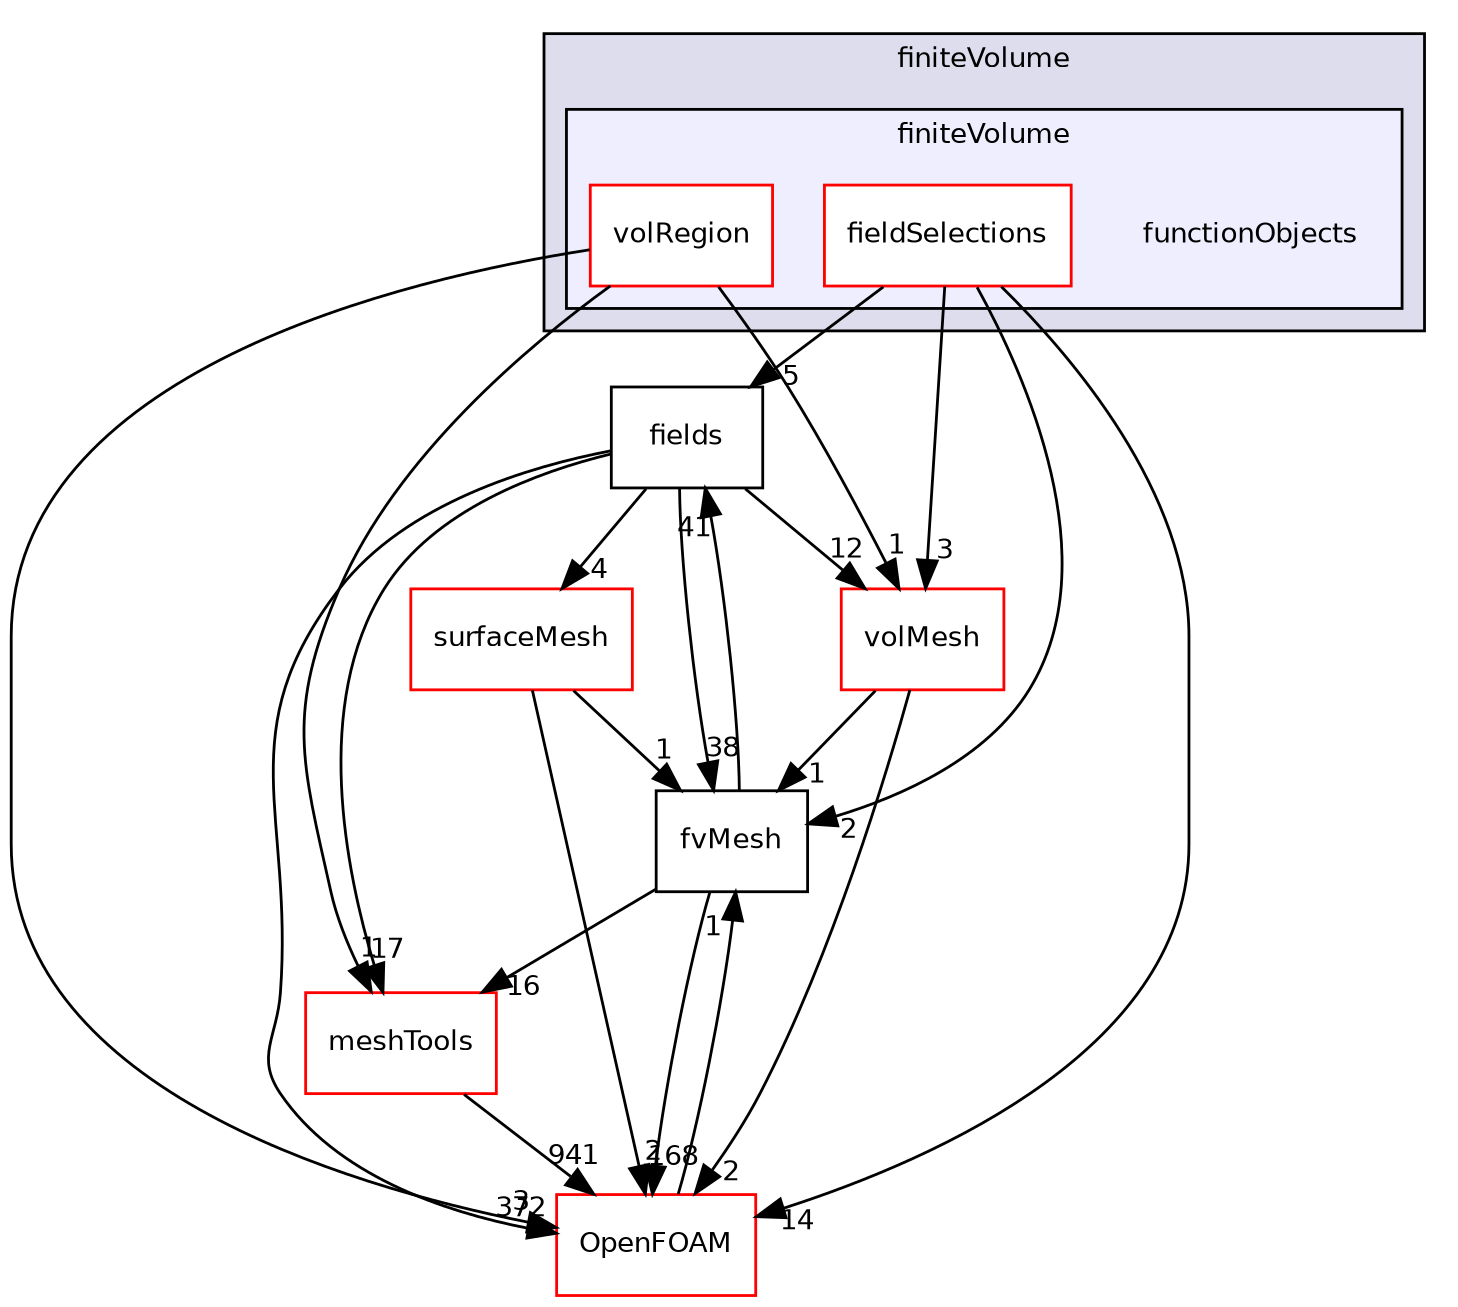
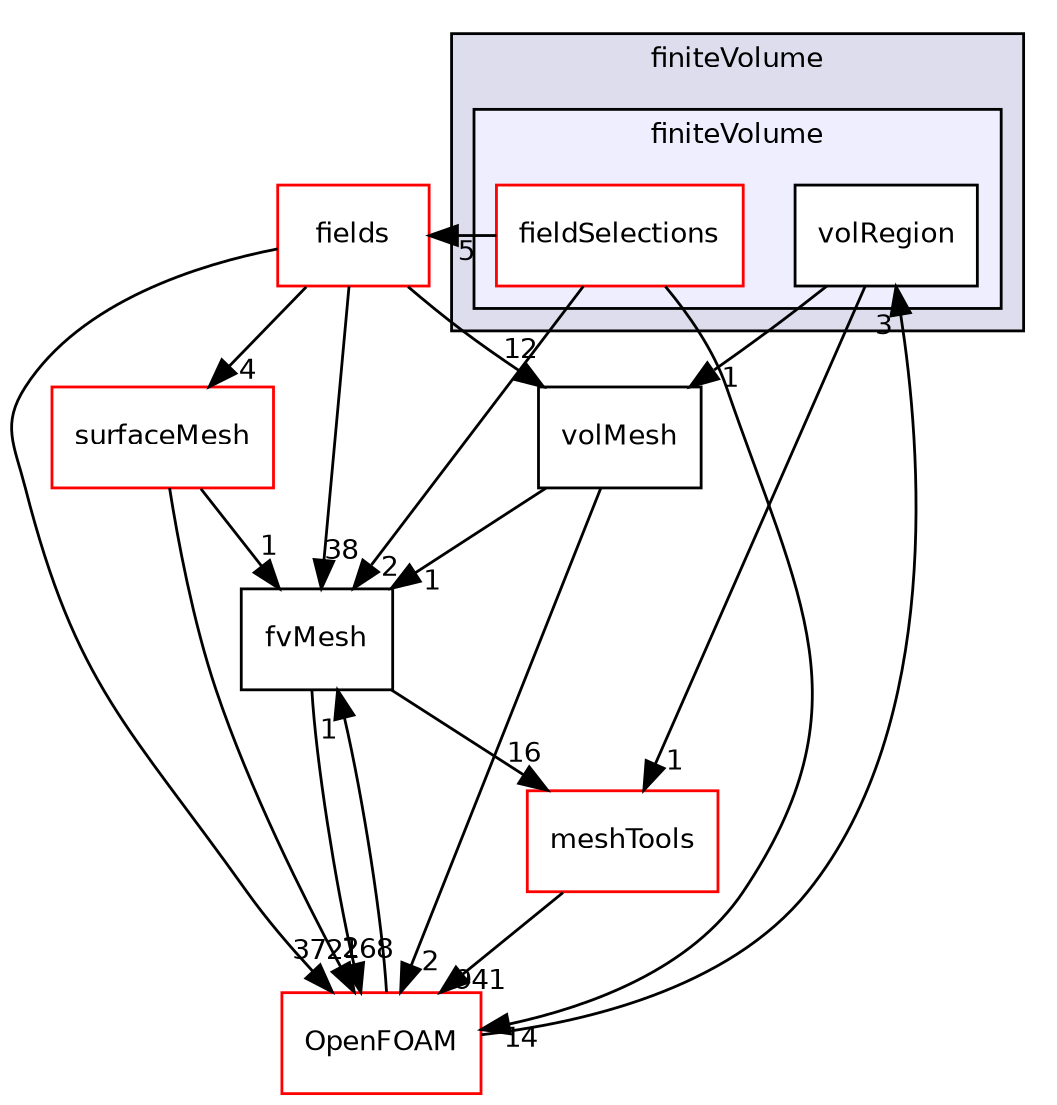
node "volRegion": color red -> black
node "functionObjects": removed
edge "fieldSelections" -> "volMesh": removed
node "fields": color black -> red
node "volMesh": color red -> black
edge "fields" -> "meshTools": removed
edge "fvMesh" -> "fields": removed
edge "volRegion" -> "OpenFOAM": reversed
